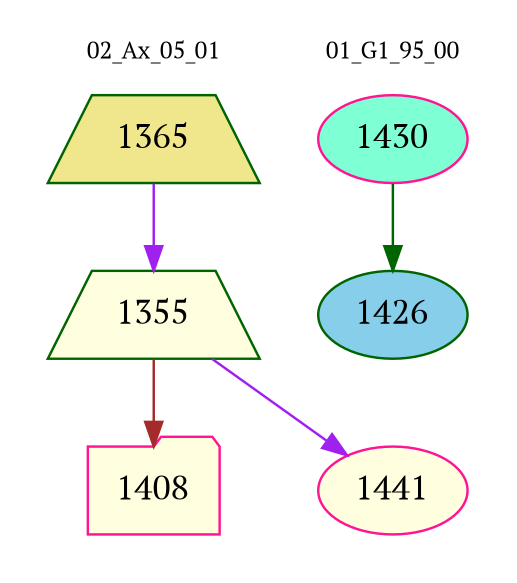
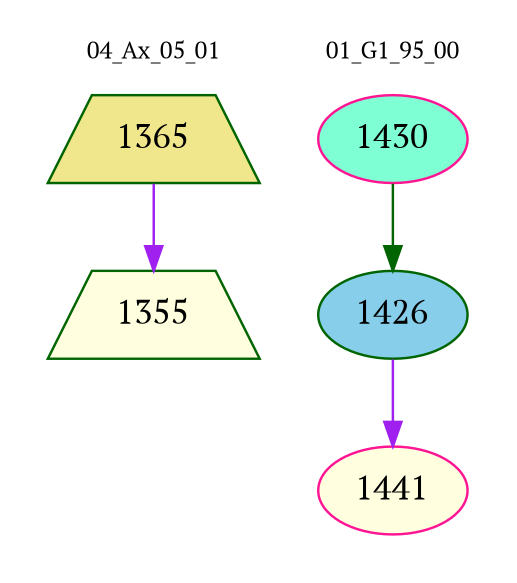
cluster "02_Ax_05_01": label "02_Ax_05_01" -> "04_Ax_05_01"
edge "1355" -> "1441": now "1426" -> "1441"
node "1408": removed
